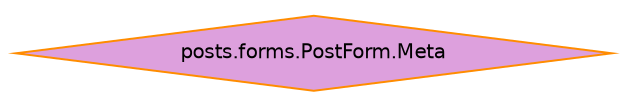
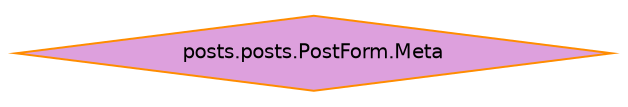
node "posts.forms.PostForm.Meta": label "posts.forms.PostForm.Meta" -> "posts.posts.PostForm.Meta"
